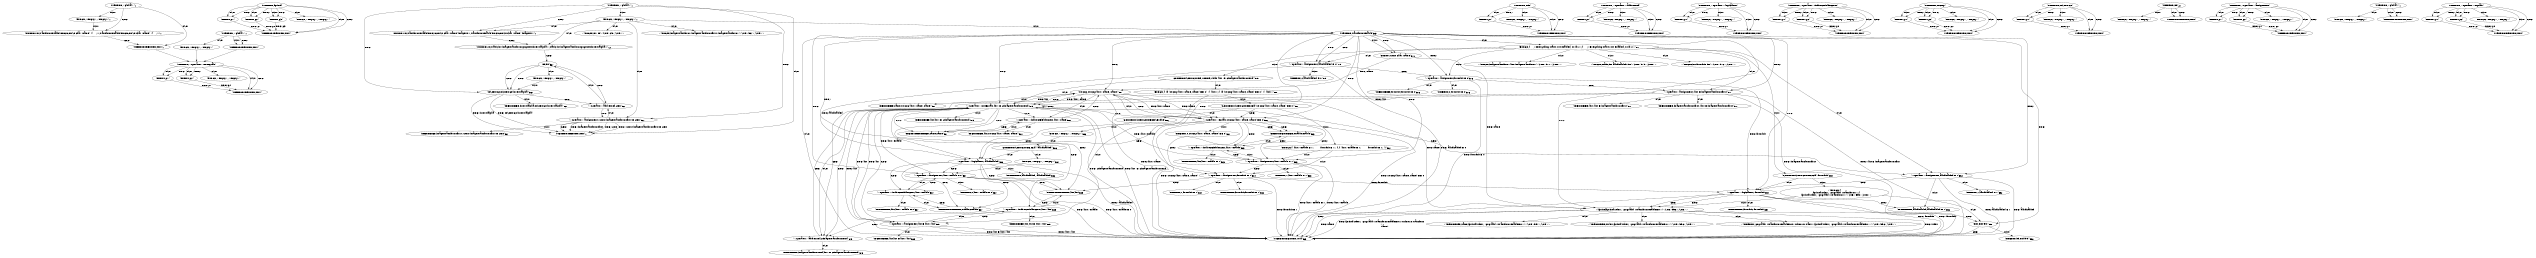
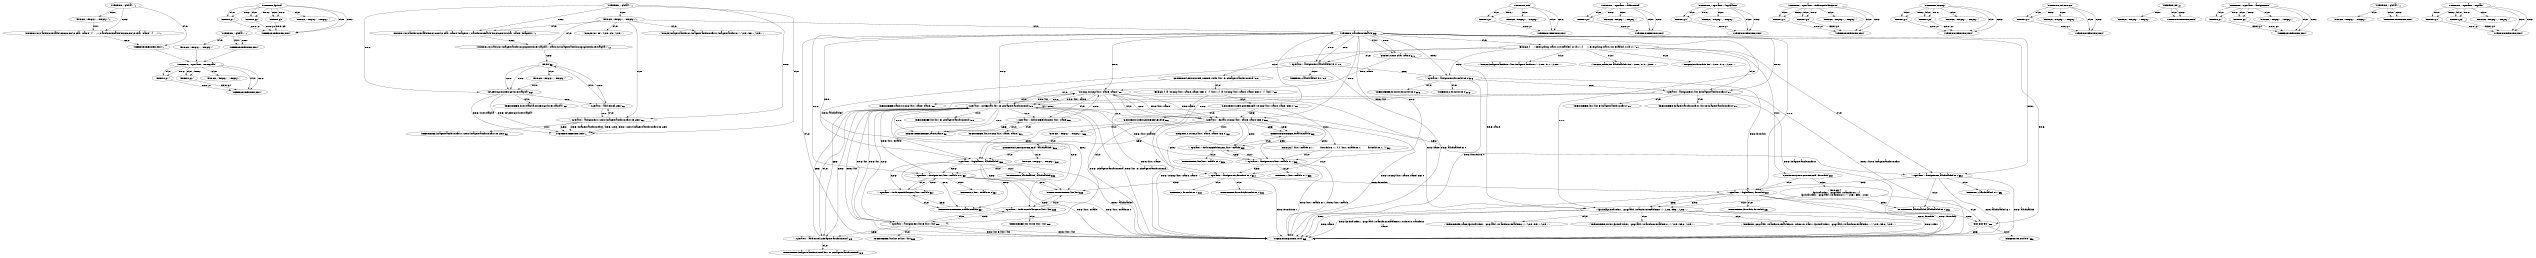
node "(IDENTIFIER,list,list->enable = 0)": removed
edge "(<operator>.indirectFieldAccess,list->list)" -> "(<operator>.addressOf,&image_transform_end)": now "(<operator>.assignment,list = list->list)" -> "(<operator>.addressOf,&image_transform_end)"
